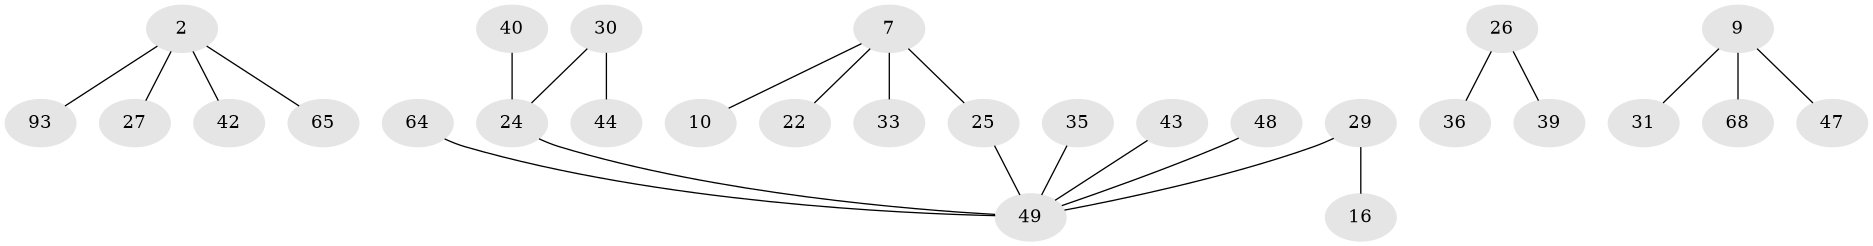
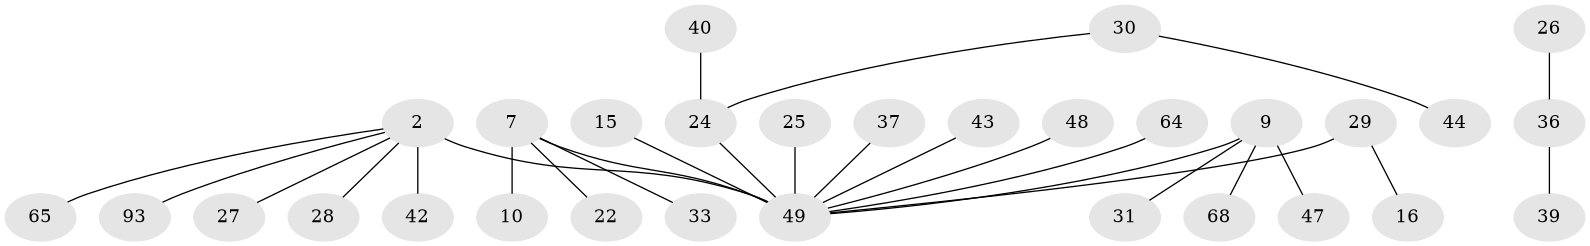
edge "7" -- "25": now "7" -- "49"
edge "26" -- "39": now "36" -- "39"
node "15": added
node "35": label "35" -> "37"
edge "2" -- "49": added
edge "9" -- "49": added
node "28": added
